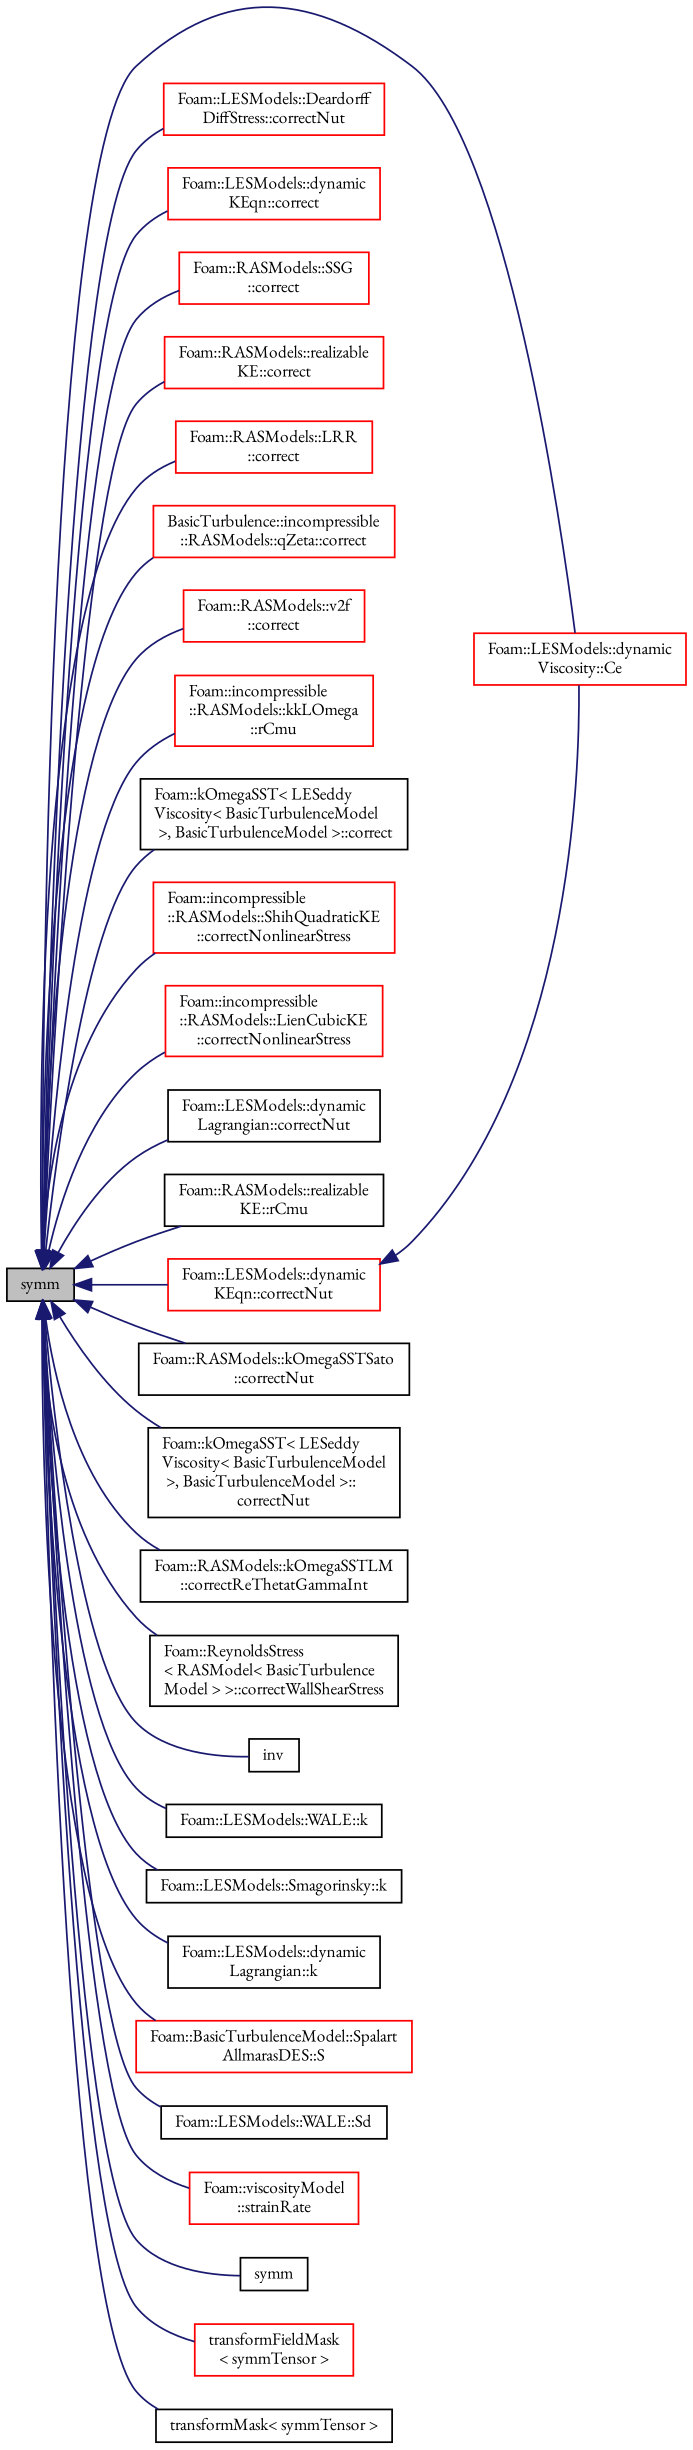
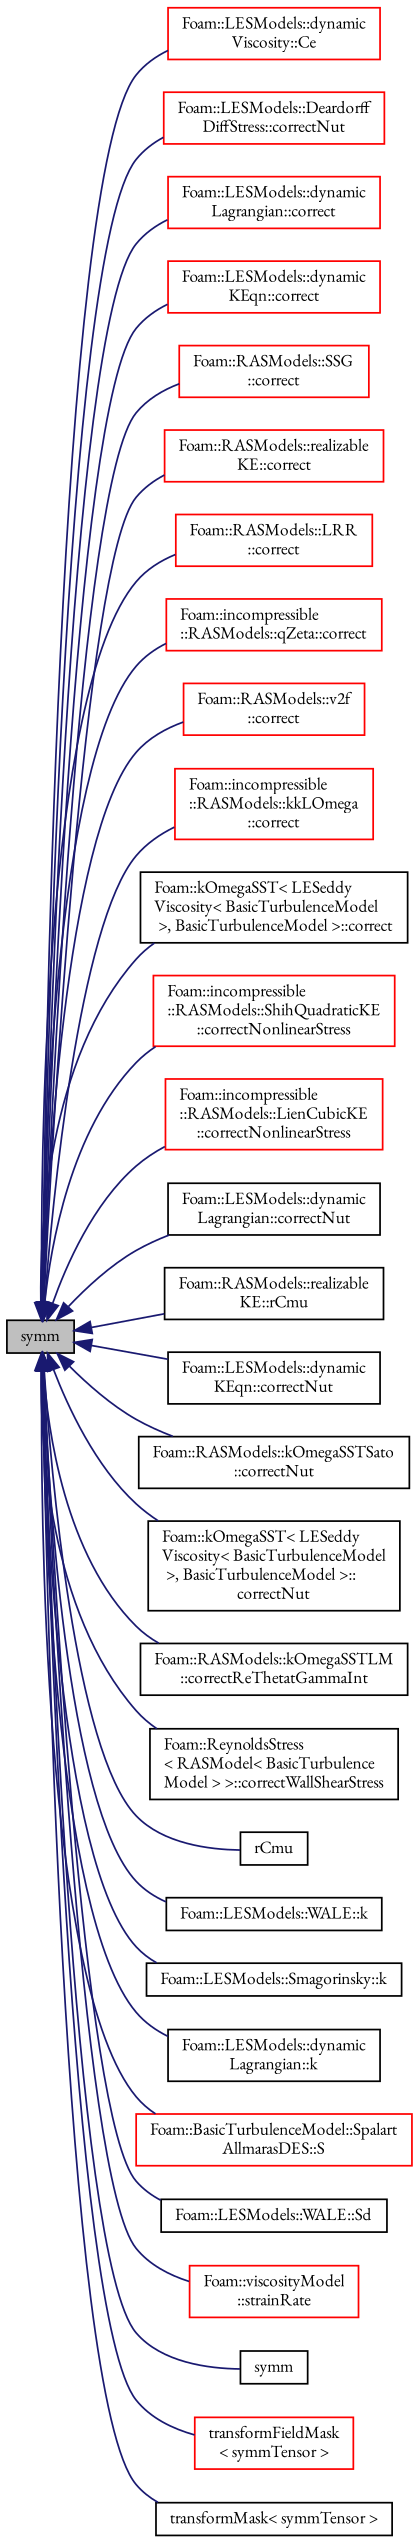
node "Foam::LESModels::dynamic Lagrangian::correct": added
node "BasicTurbulence::incompressible ::RASModels::qZeta::correct": label "BasicTurbulence::incompressible ::RASModels::qZeta::correct" -> "Foam::incompressible ::RASModels::qZeta::correct"
node "Foam::incompressible ::RASModels::kkLOmega ::rCmu": label "Foam::incompressible ::RASModels::kkLOmega ::rCmu" -> "Foam::incompressible ::RASModels::kkLOmega ::correct"
edge "Foam::LESModels::dynamic Viscosity::Ce" -> "Foam::LESModels::dynamic KEqn::correctNut": removed
node "Foam::LESModels::dynamic KEqn::correctNut": color red -> black
node "inv": label "inv" -> "rCmu"
